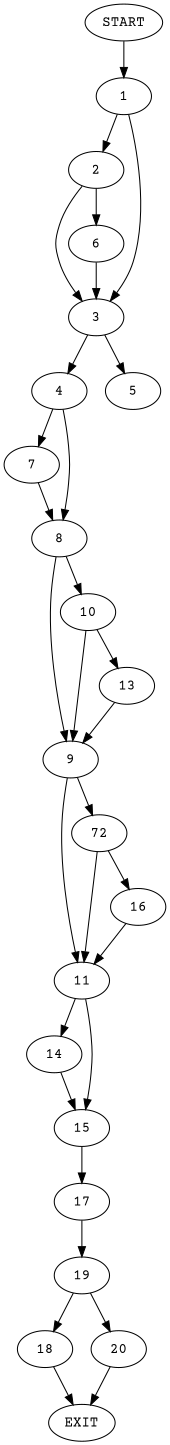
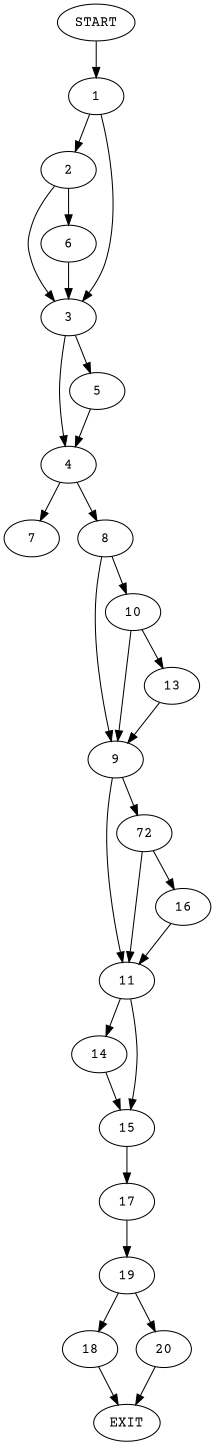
edge "5" -> "4": added
edge "7" -> "8": removed
